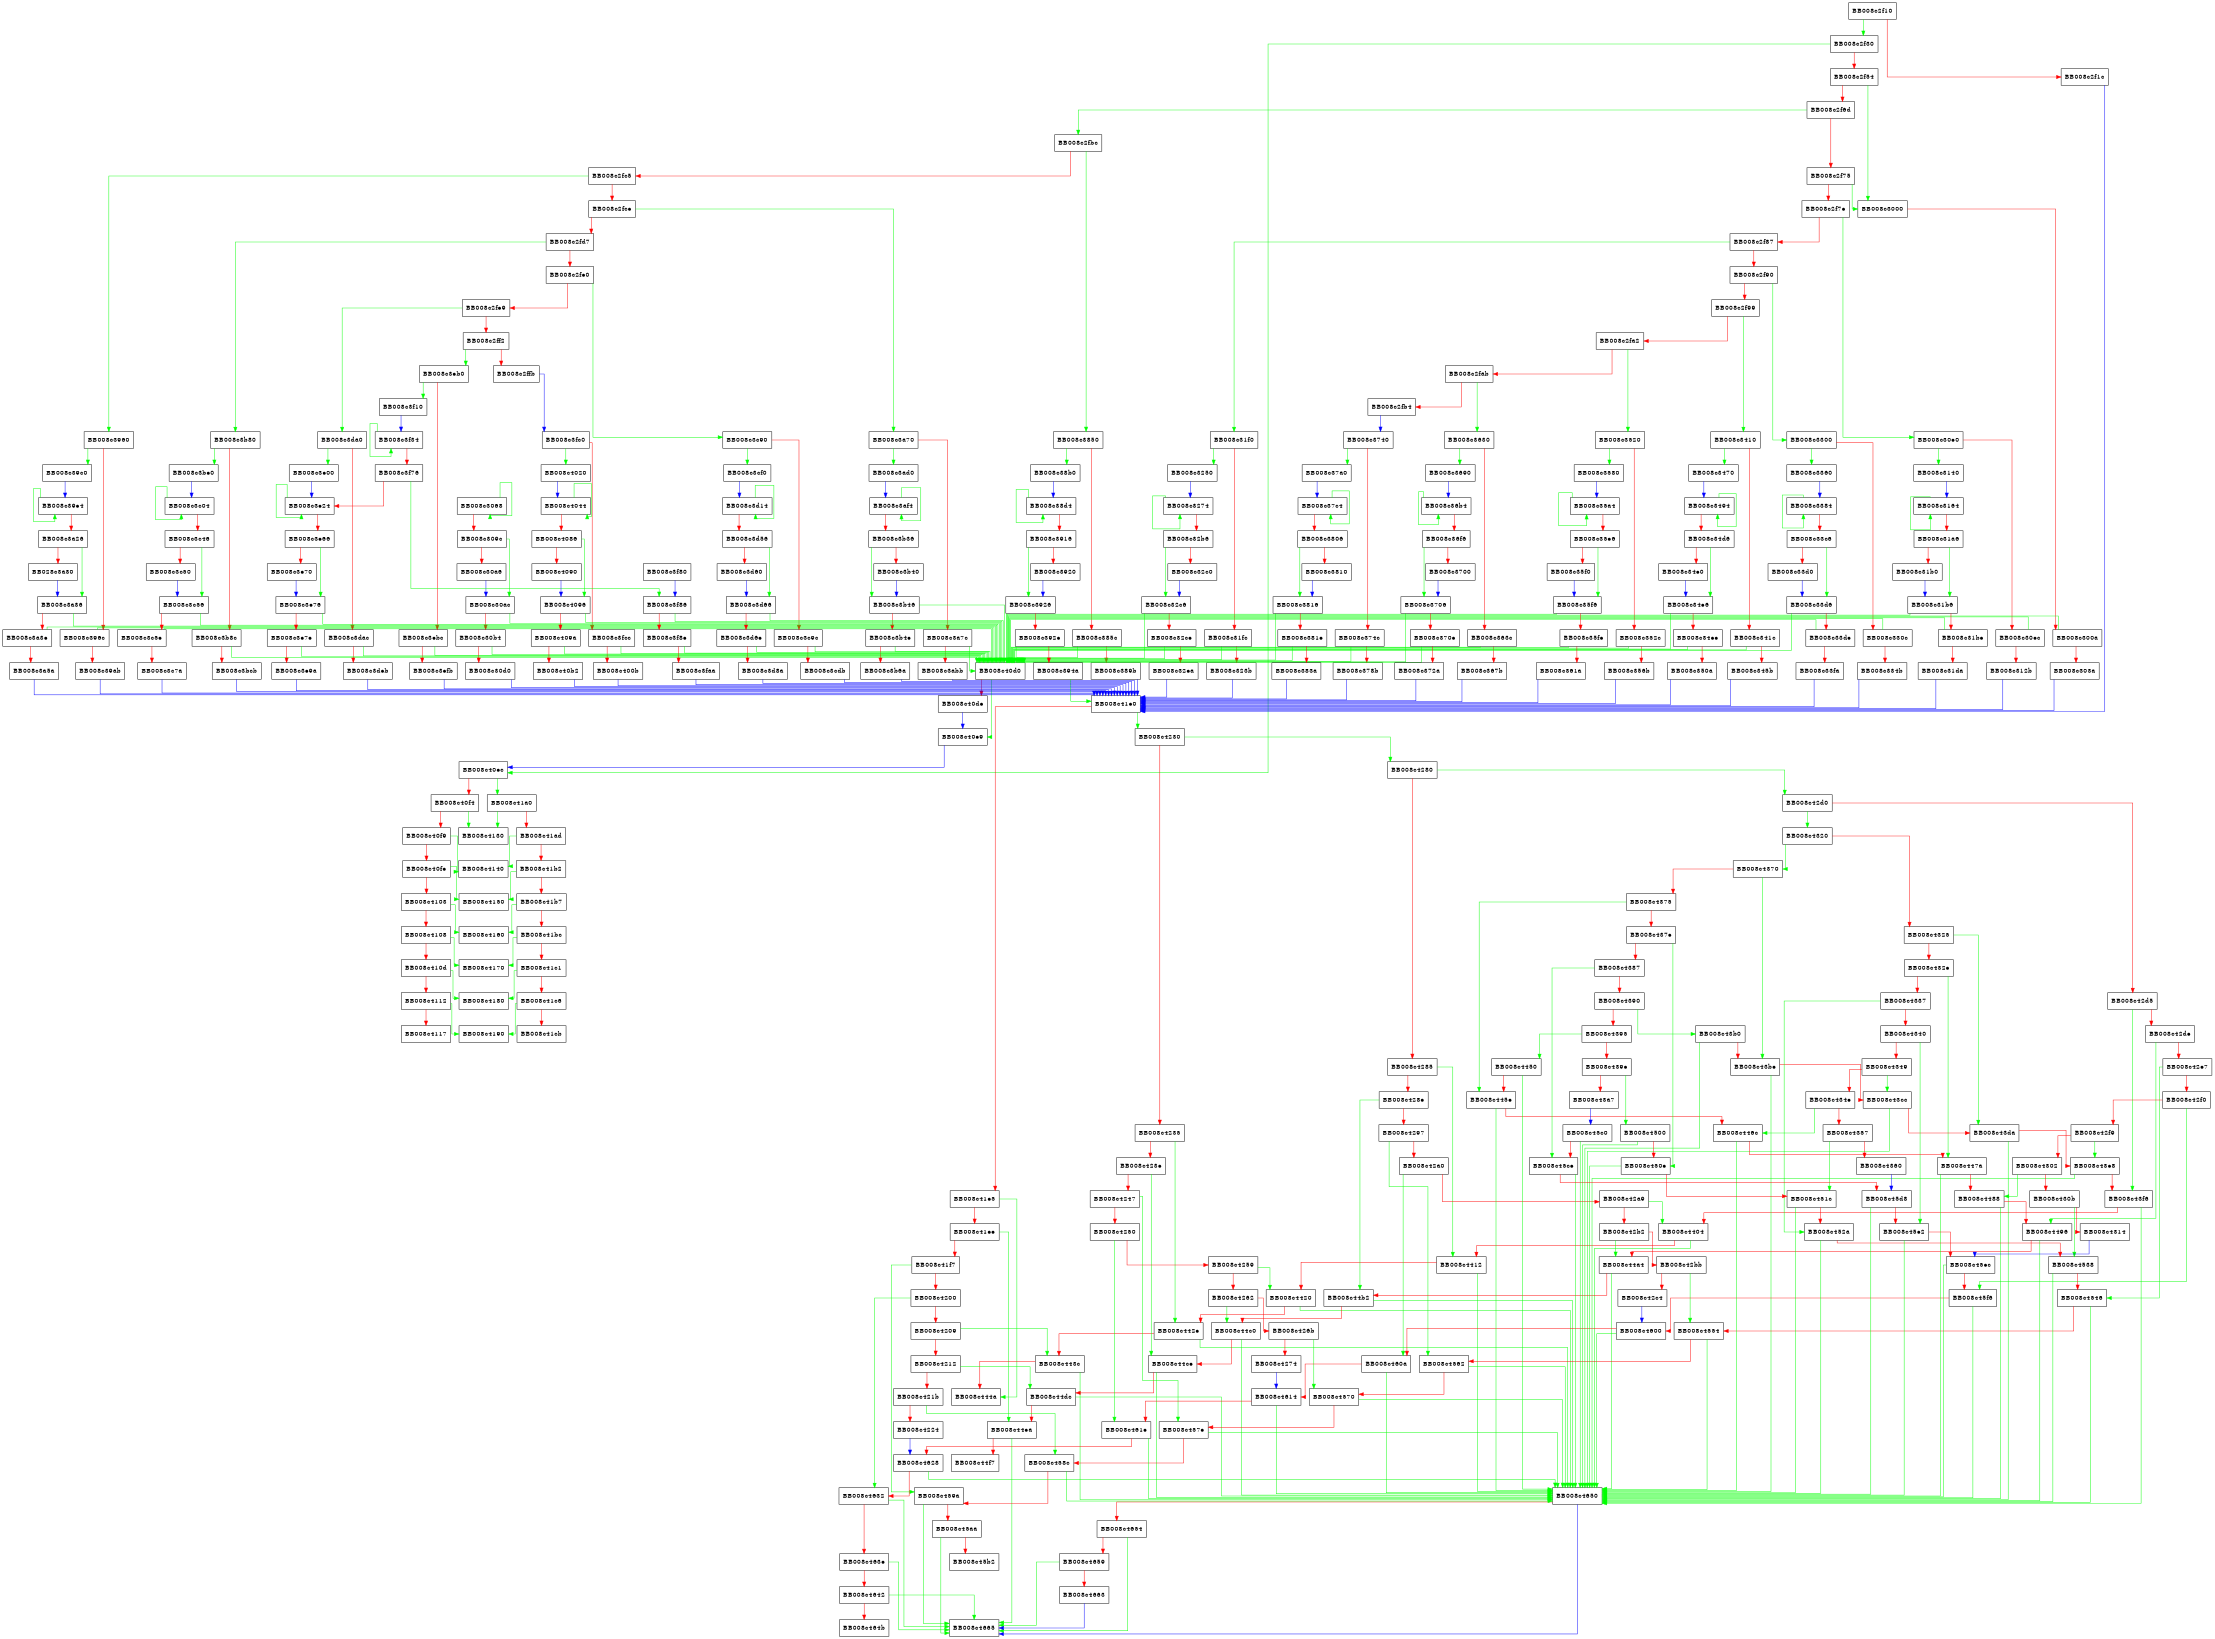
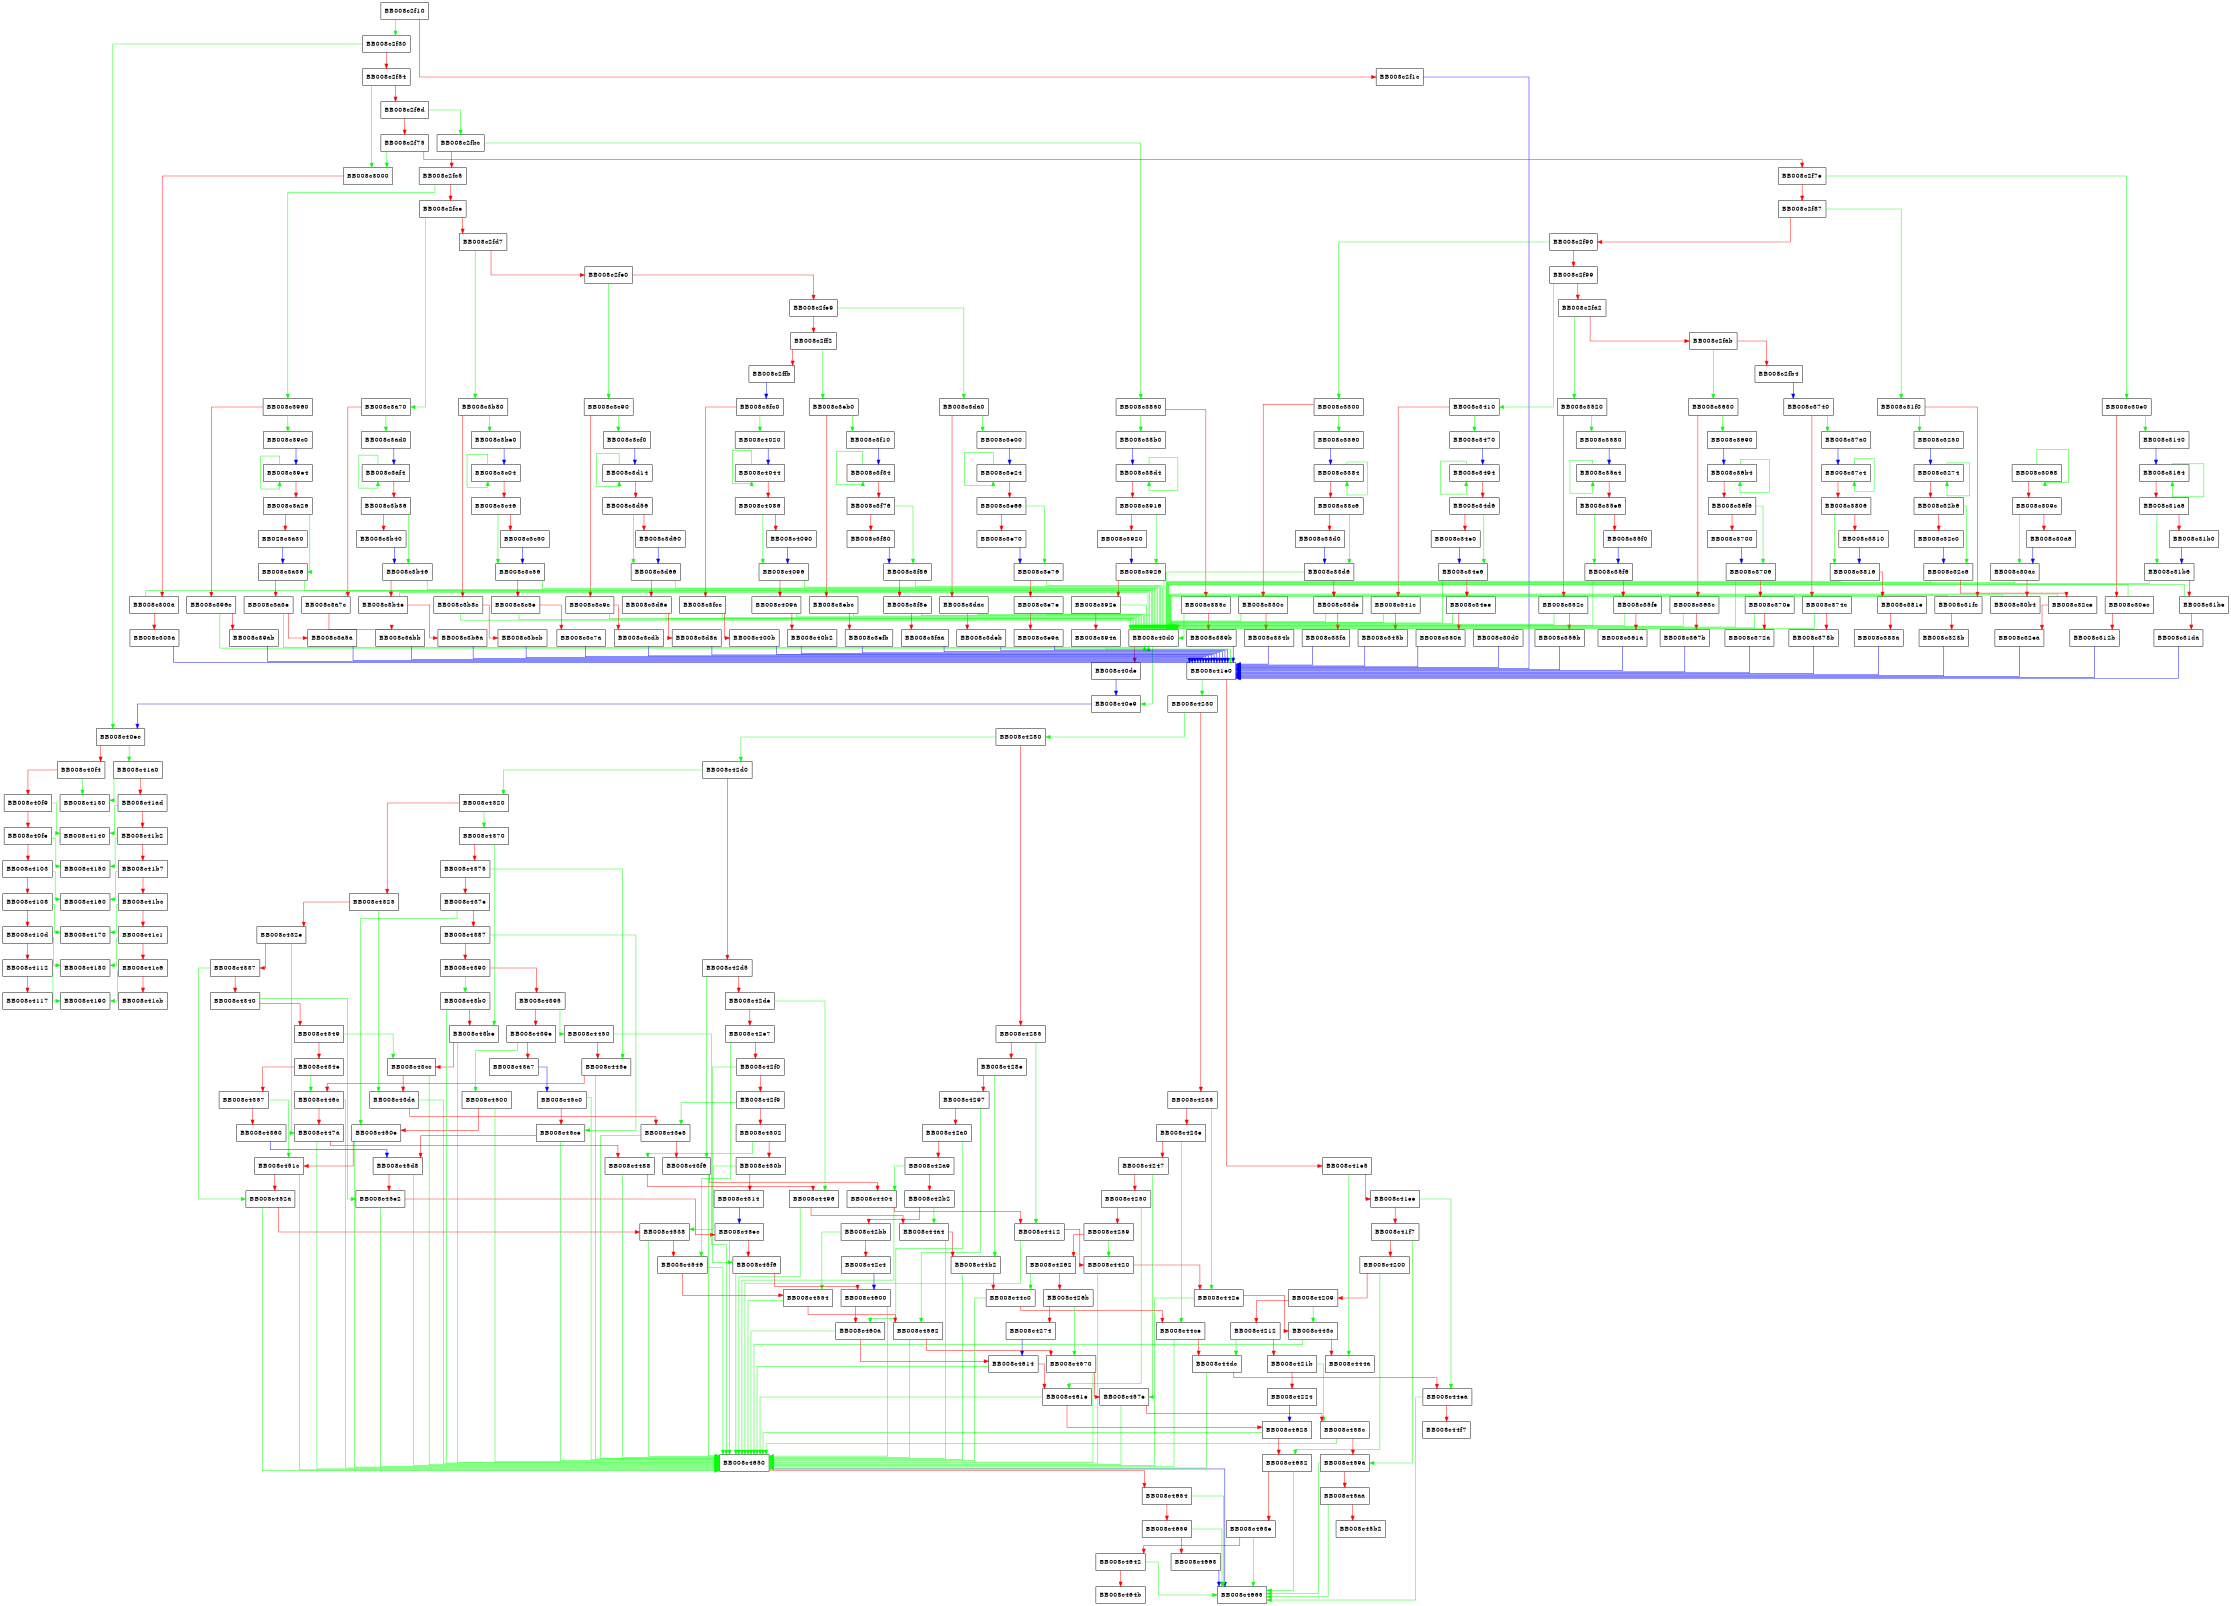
edge "BB008c3f76" -> "BB008c3e24": now "BB008c3f76" -> "BB008c3f80"
edge "BB008c30b4" -> "BB008c30d0": removed
